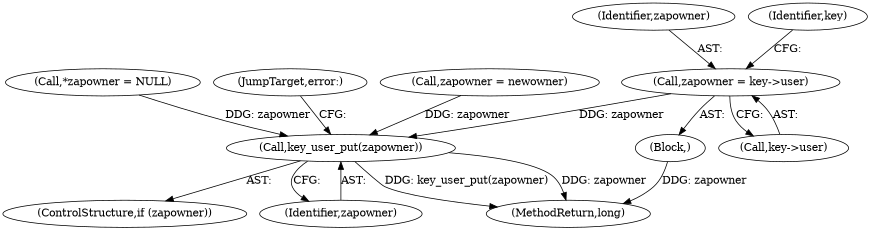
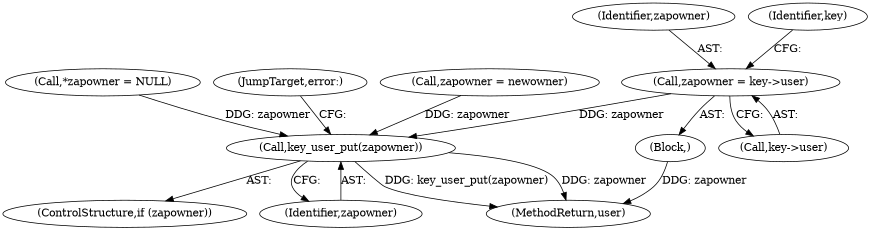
node "(MethodReturn,long)": label "(MethodReturn,long)" -> "(MethodReturn,user)"
